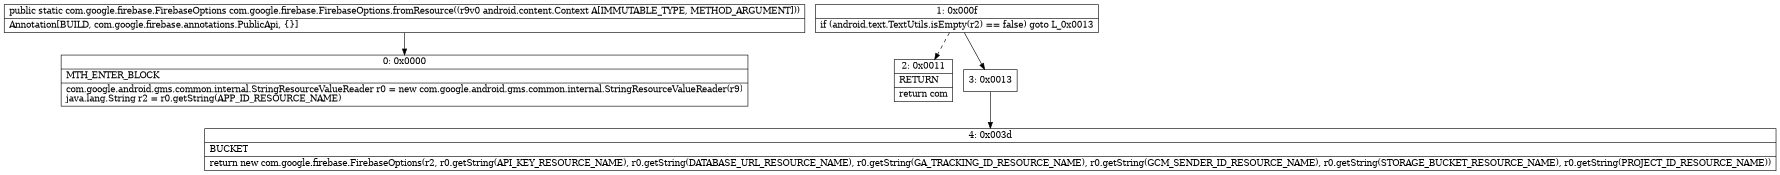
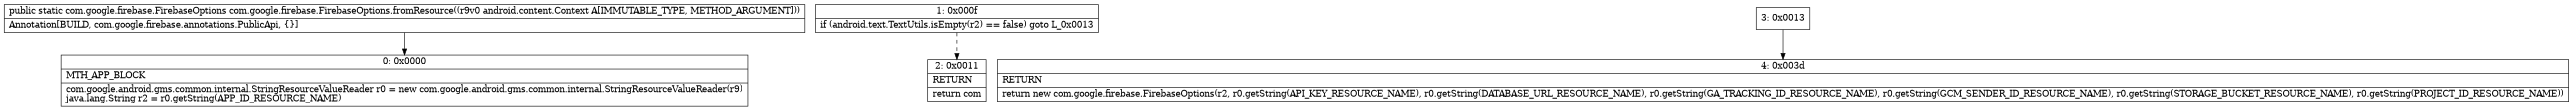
edge "1: 0x000f" -> "3: 0x0013": removed
node "0: 0x0000": text "MTH_ENTER_BLOCK" -> "MTH_APP_BLOCK"
node "4: 0x003d": text "BUCKET" -> "RETURN"
